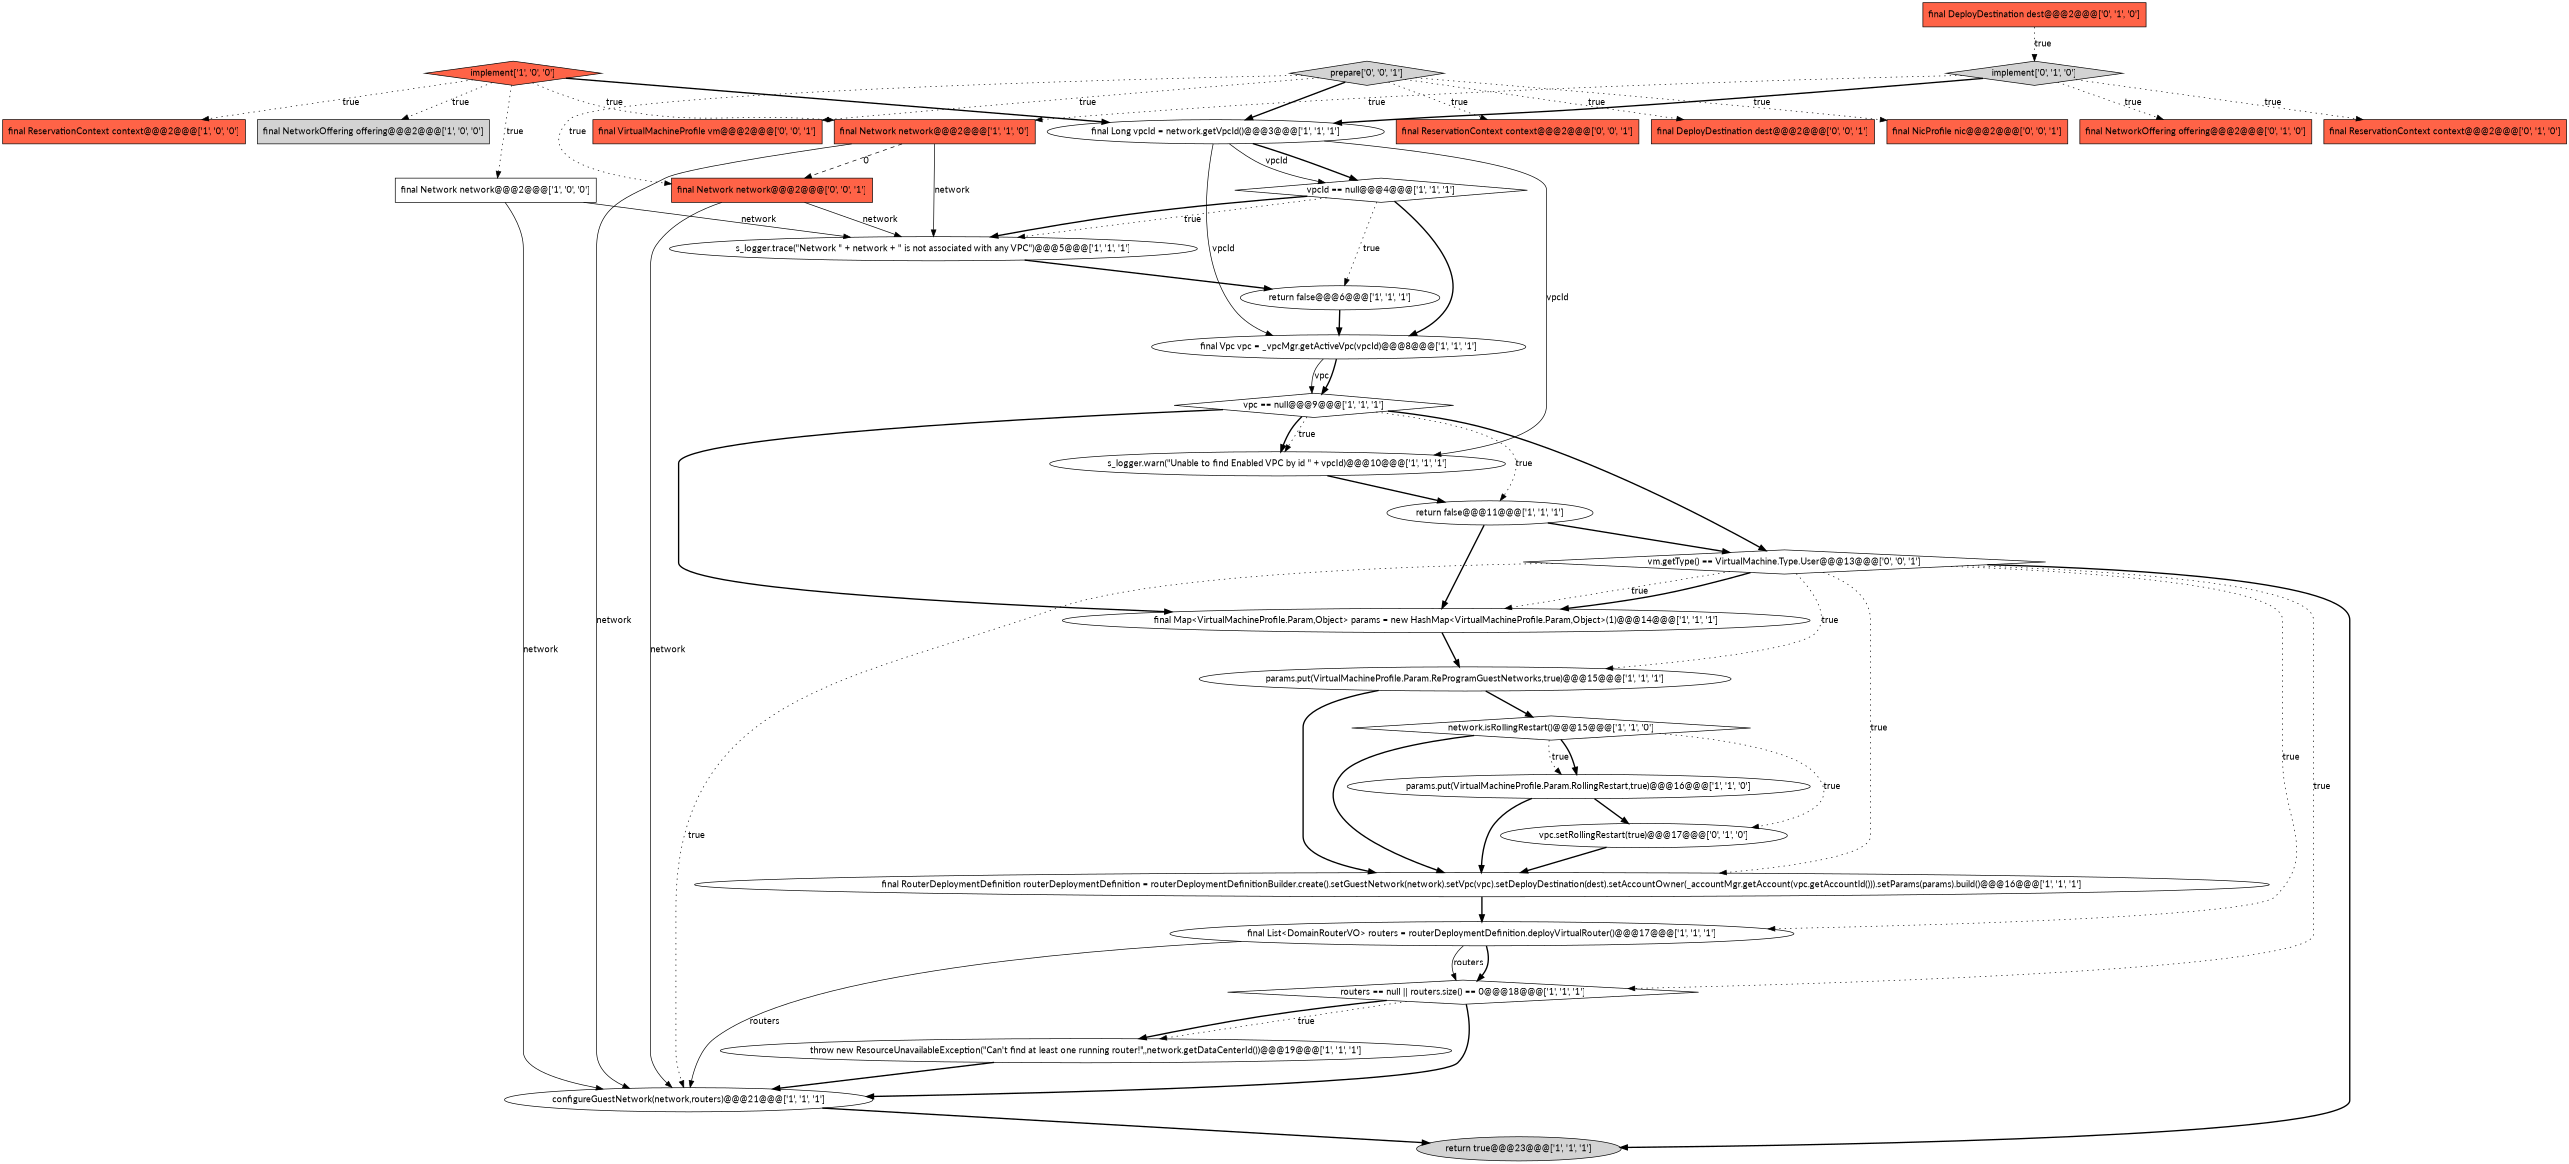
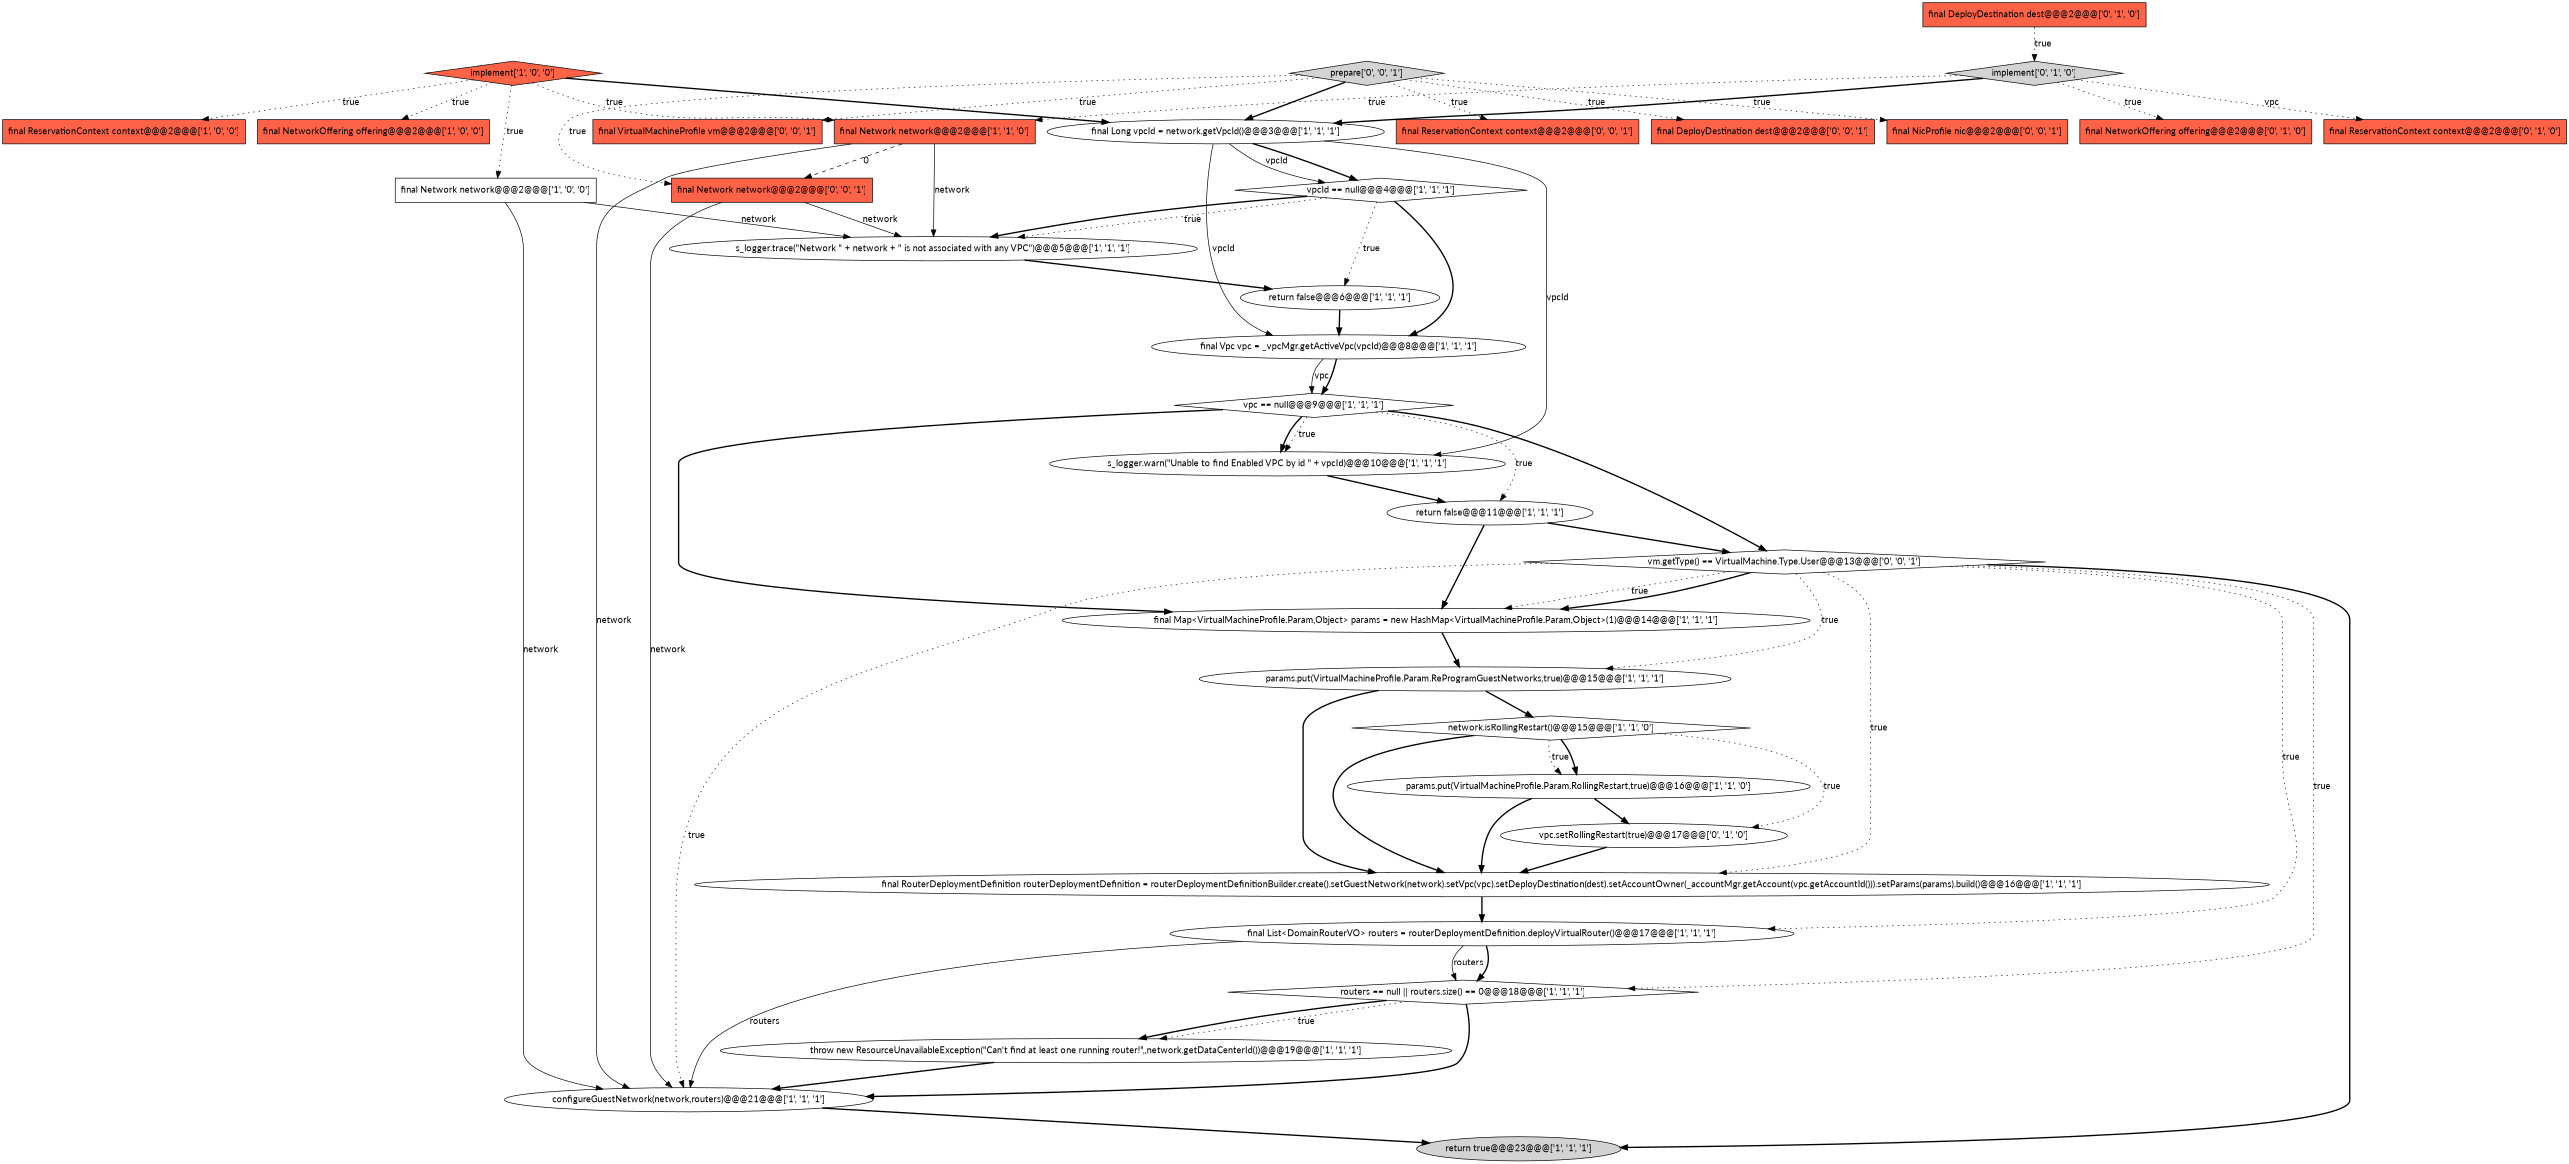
edge "implement['0', '1', '0']" -> "final ReservationContext context@@@2@@@['0', '1', '0']": label "true" -> "vpc"
node "final NetworkOffering offering@@@2@@@['1', '0', '0']": fillcolor lightgray -> tomato
